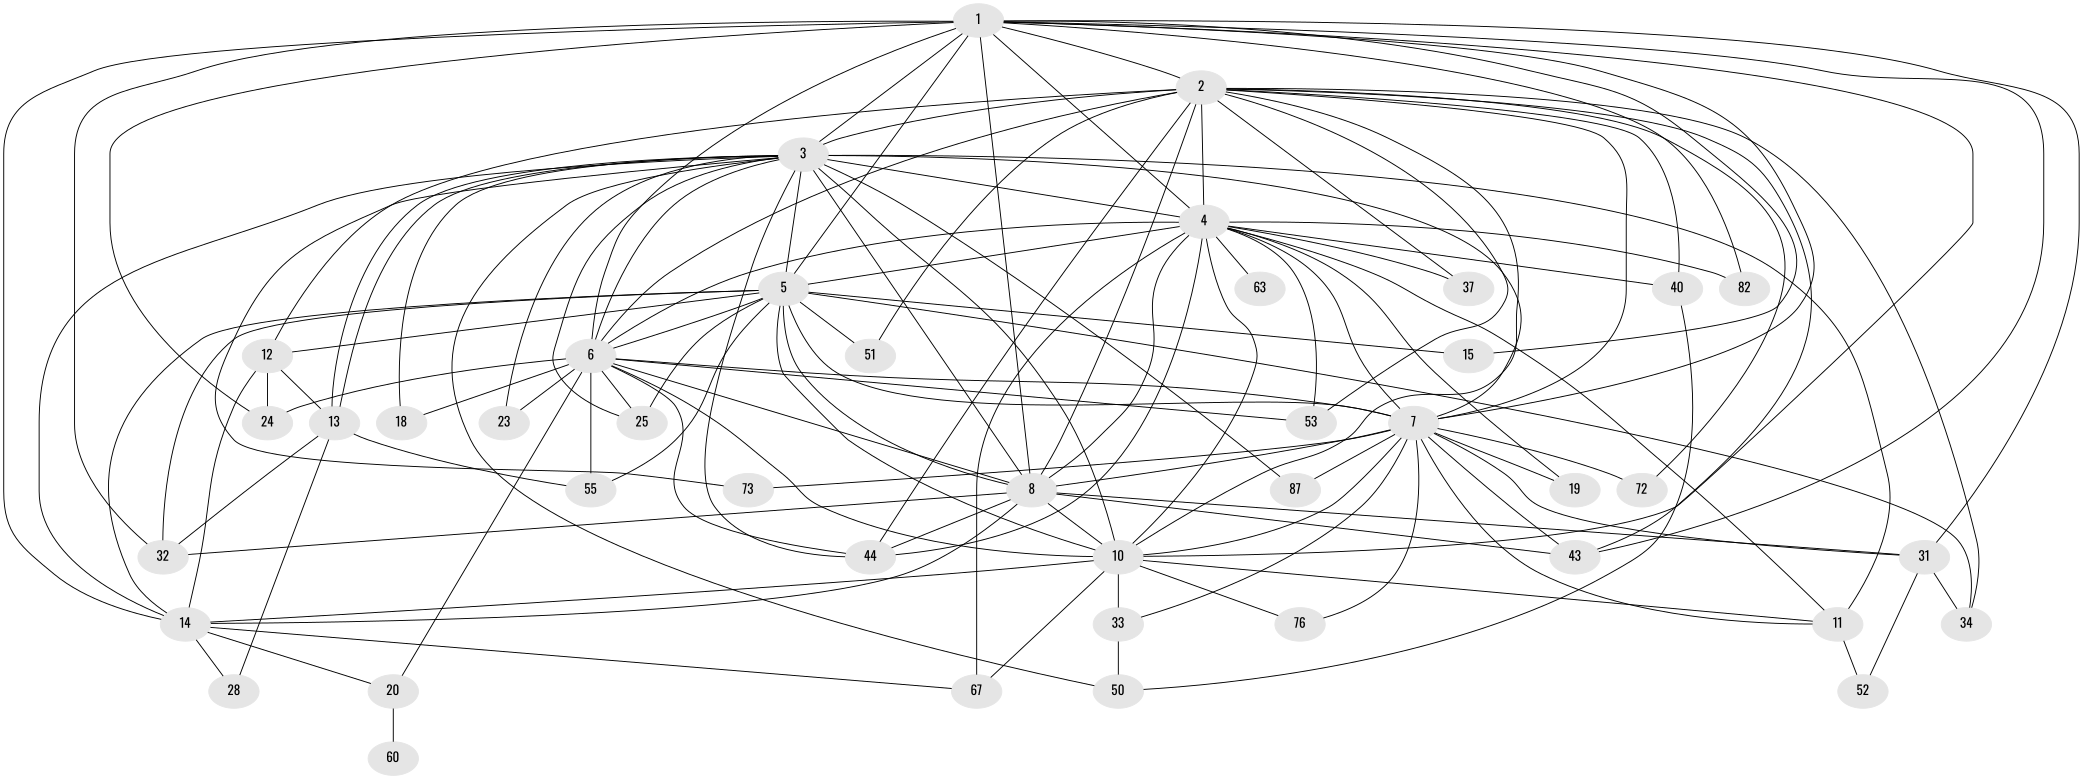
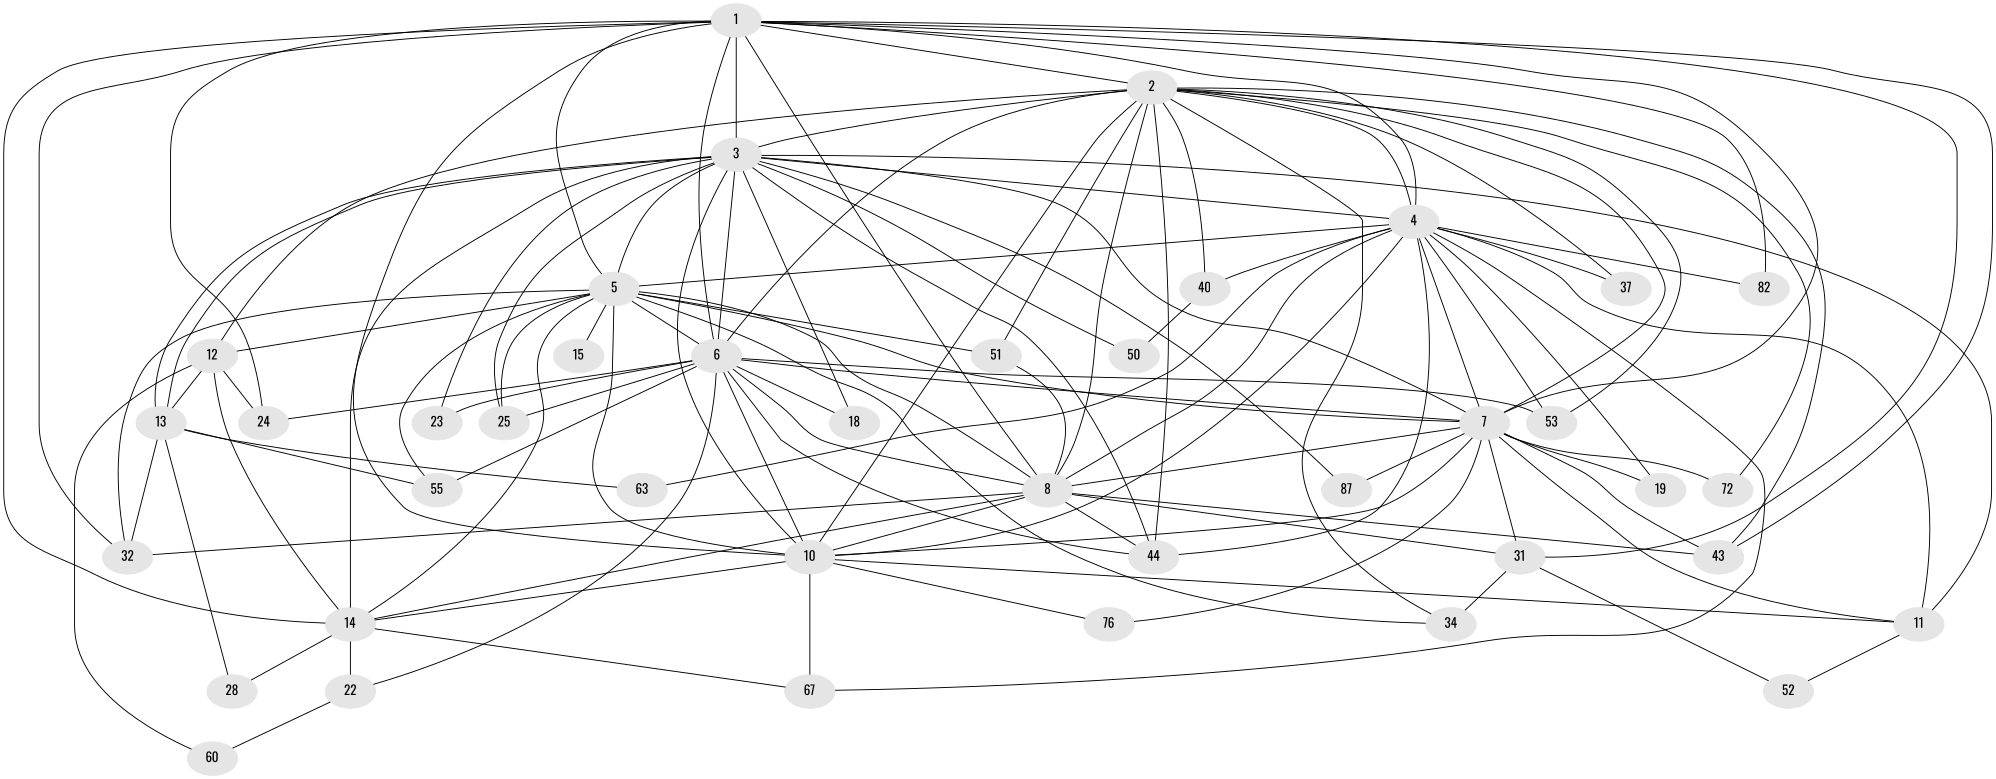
edge "1" -- "15": removed
edge "4" -- "6": removed
edge "3" -- "8": now "51" -- "8"
edge "13" -- "63": added
node "73": removed
edge "12" -- "60": added
node "33": removed
node "20": label "20" -> "22"
